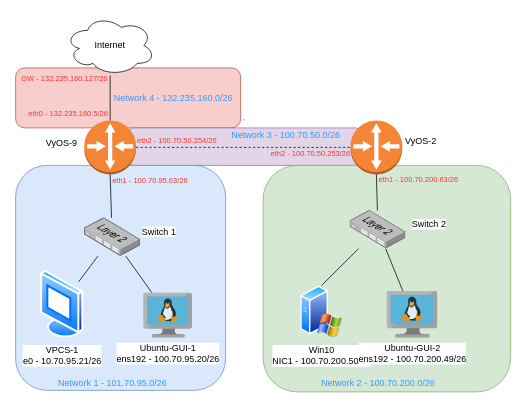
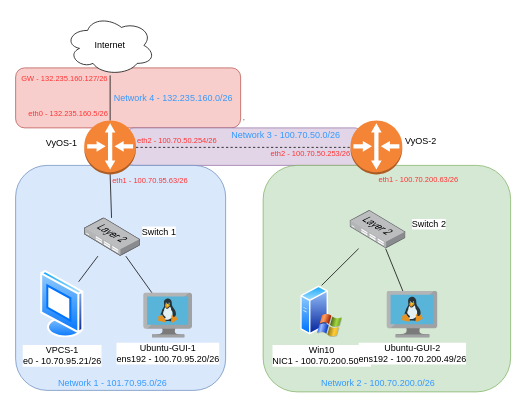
node "VyOS-9": label "VyOS-9" -> "VyOS-1"
edge "VyOS-2" -- "Switch 2": removed
